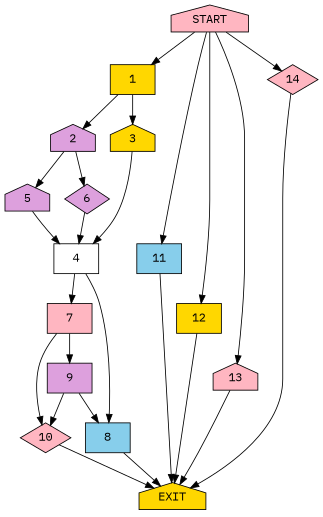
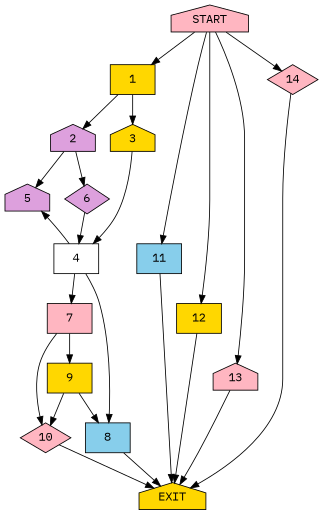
edge "5" -> "4": reversed
node "9": fillcolor plum -> gold
